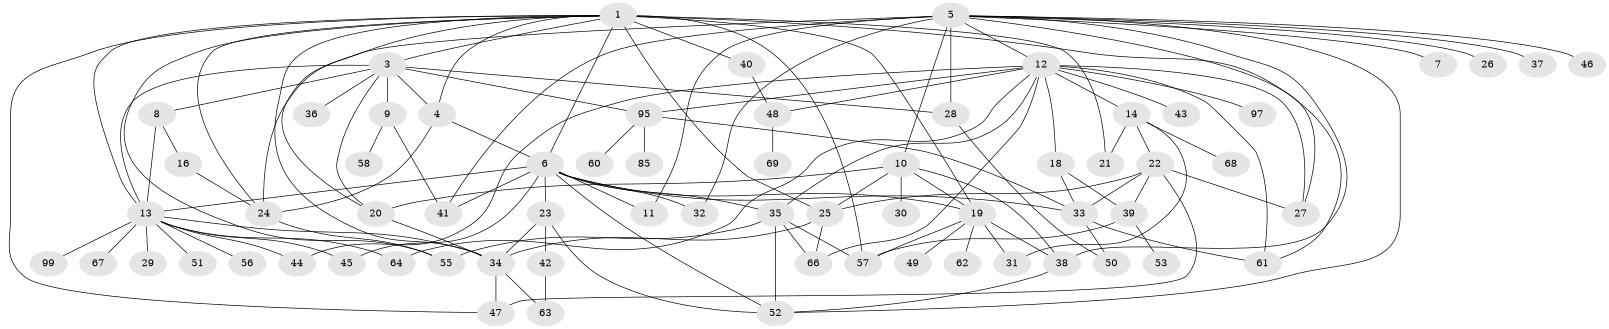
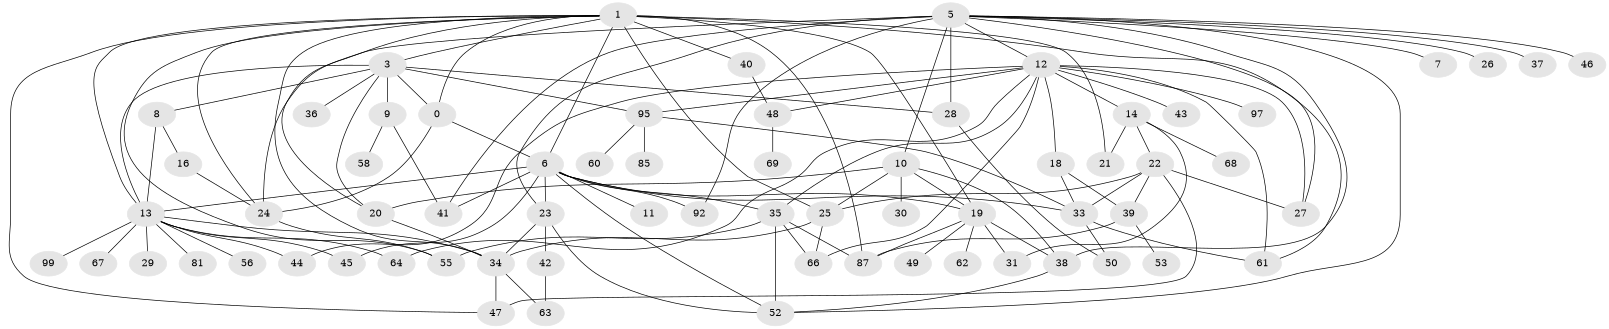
edge "5" -- "11": now "5" -- "23"
node "4": label "4" -> "0"
node "32": label "32" -> "92"
node "51": label "51" -> "81"
node "57": label "57" -> "87"
